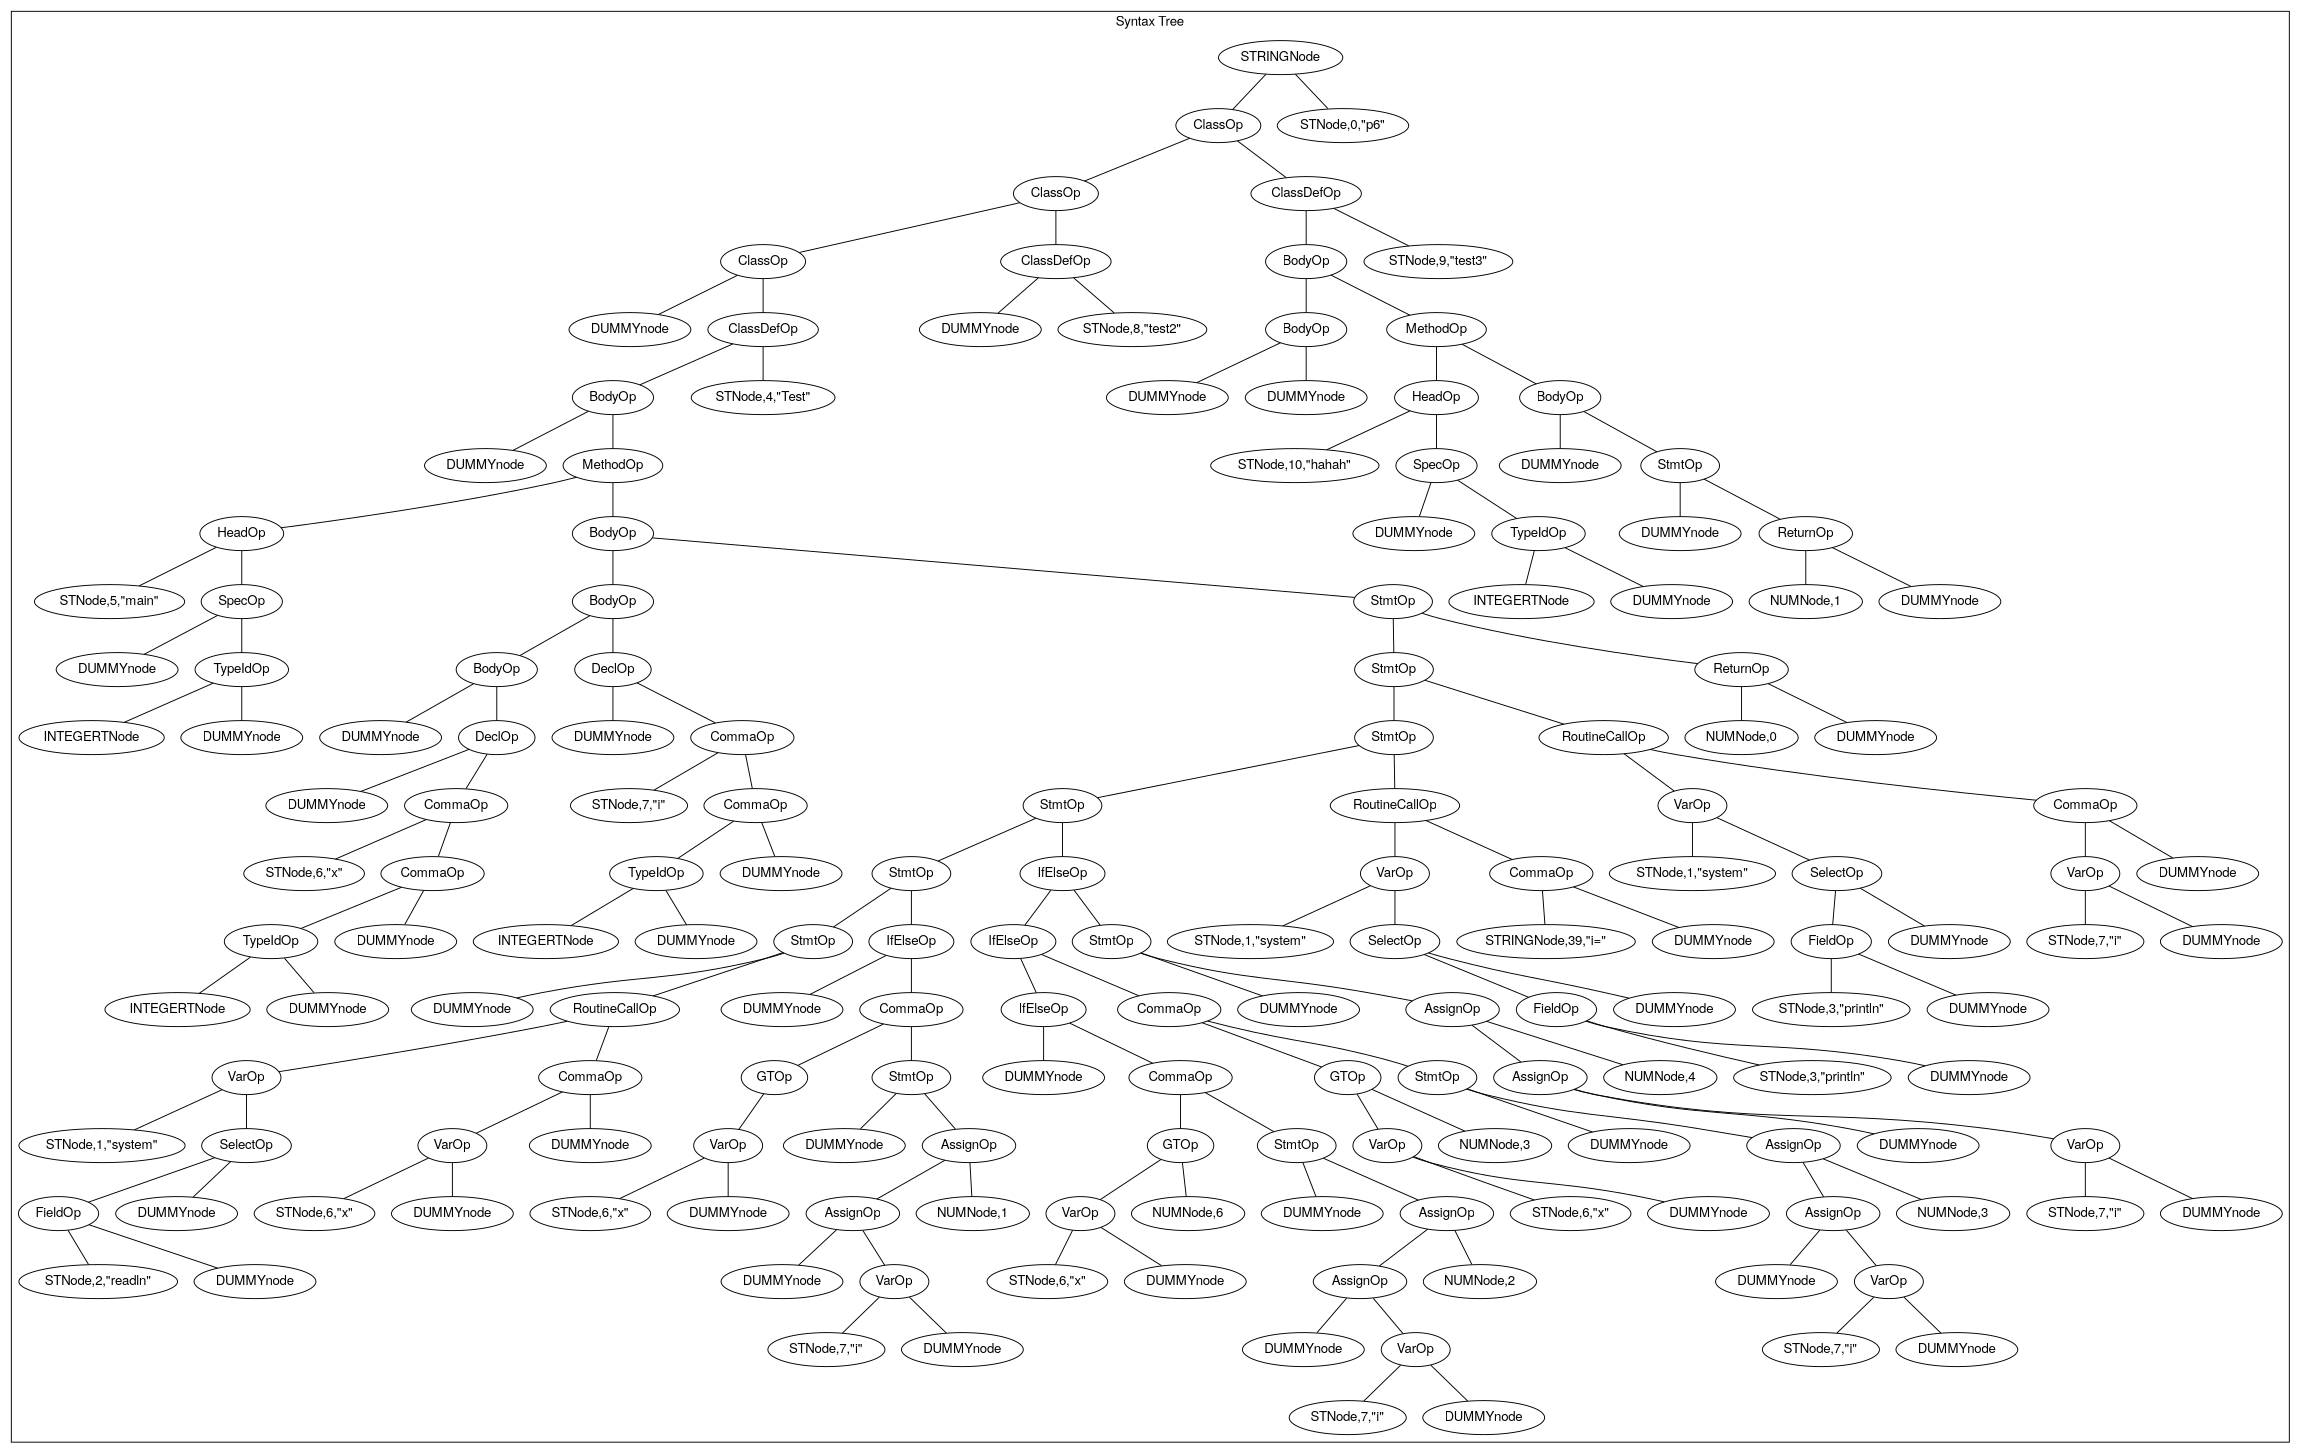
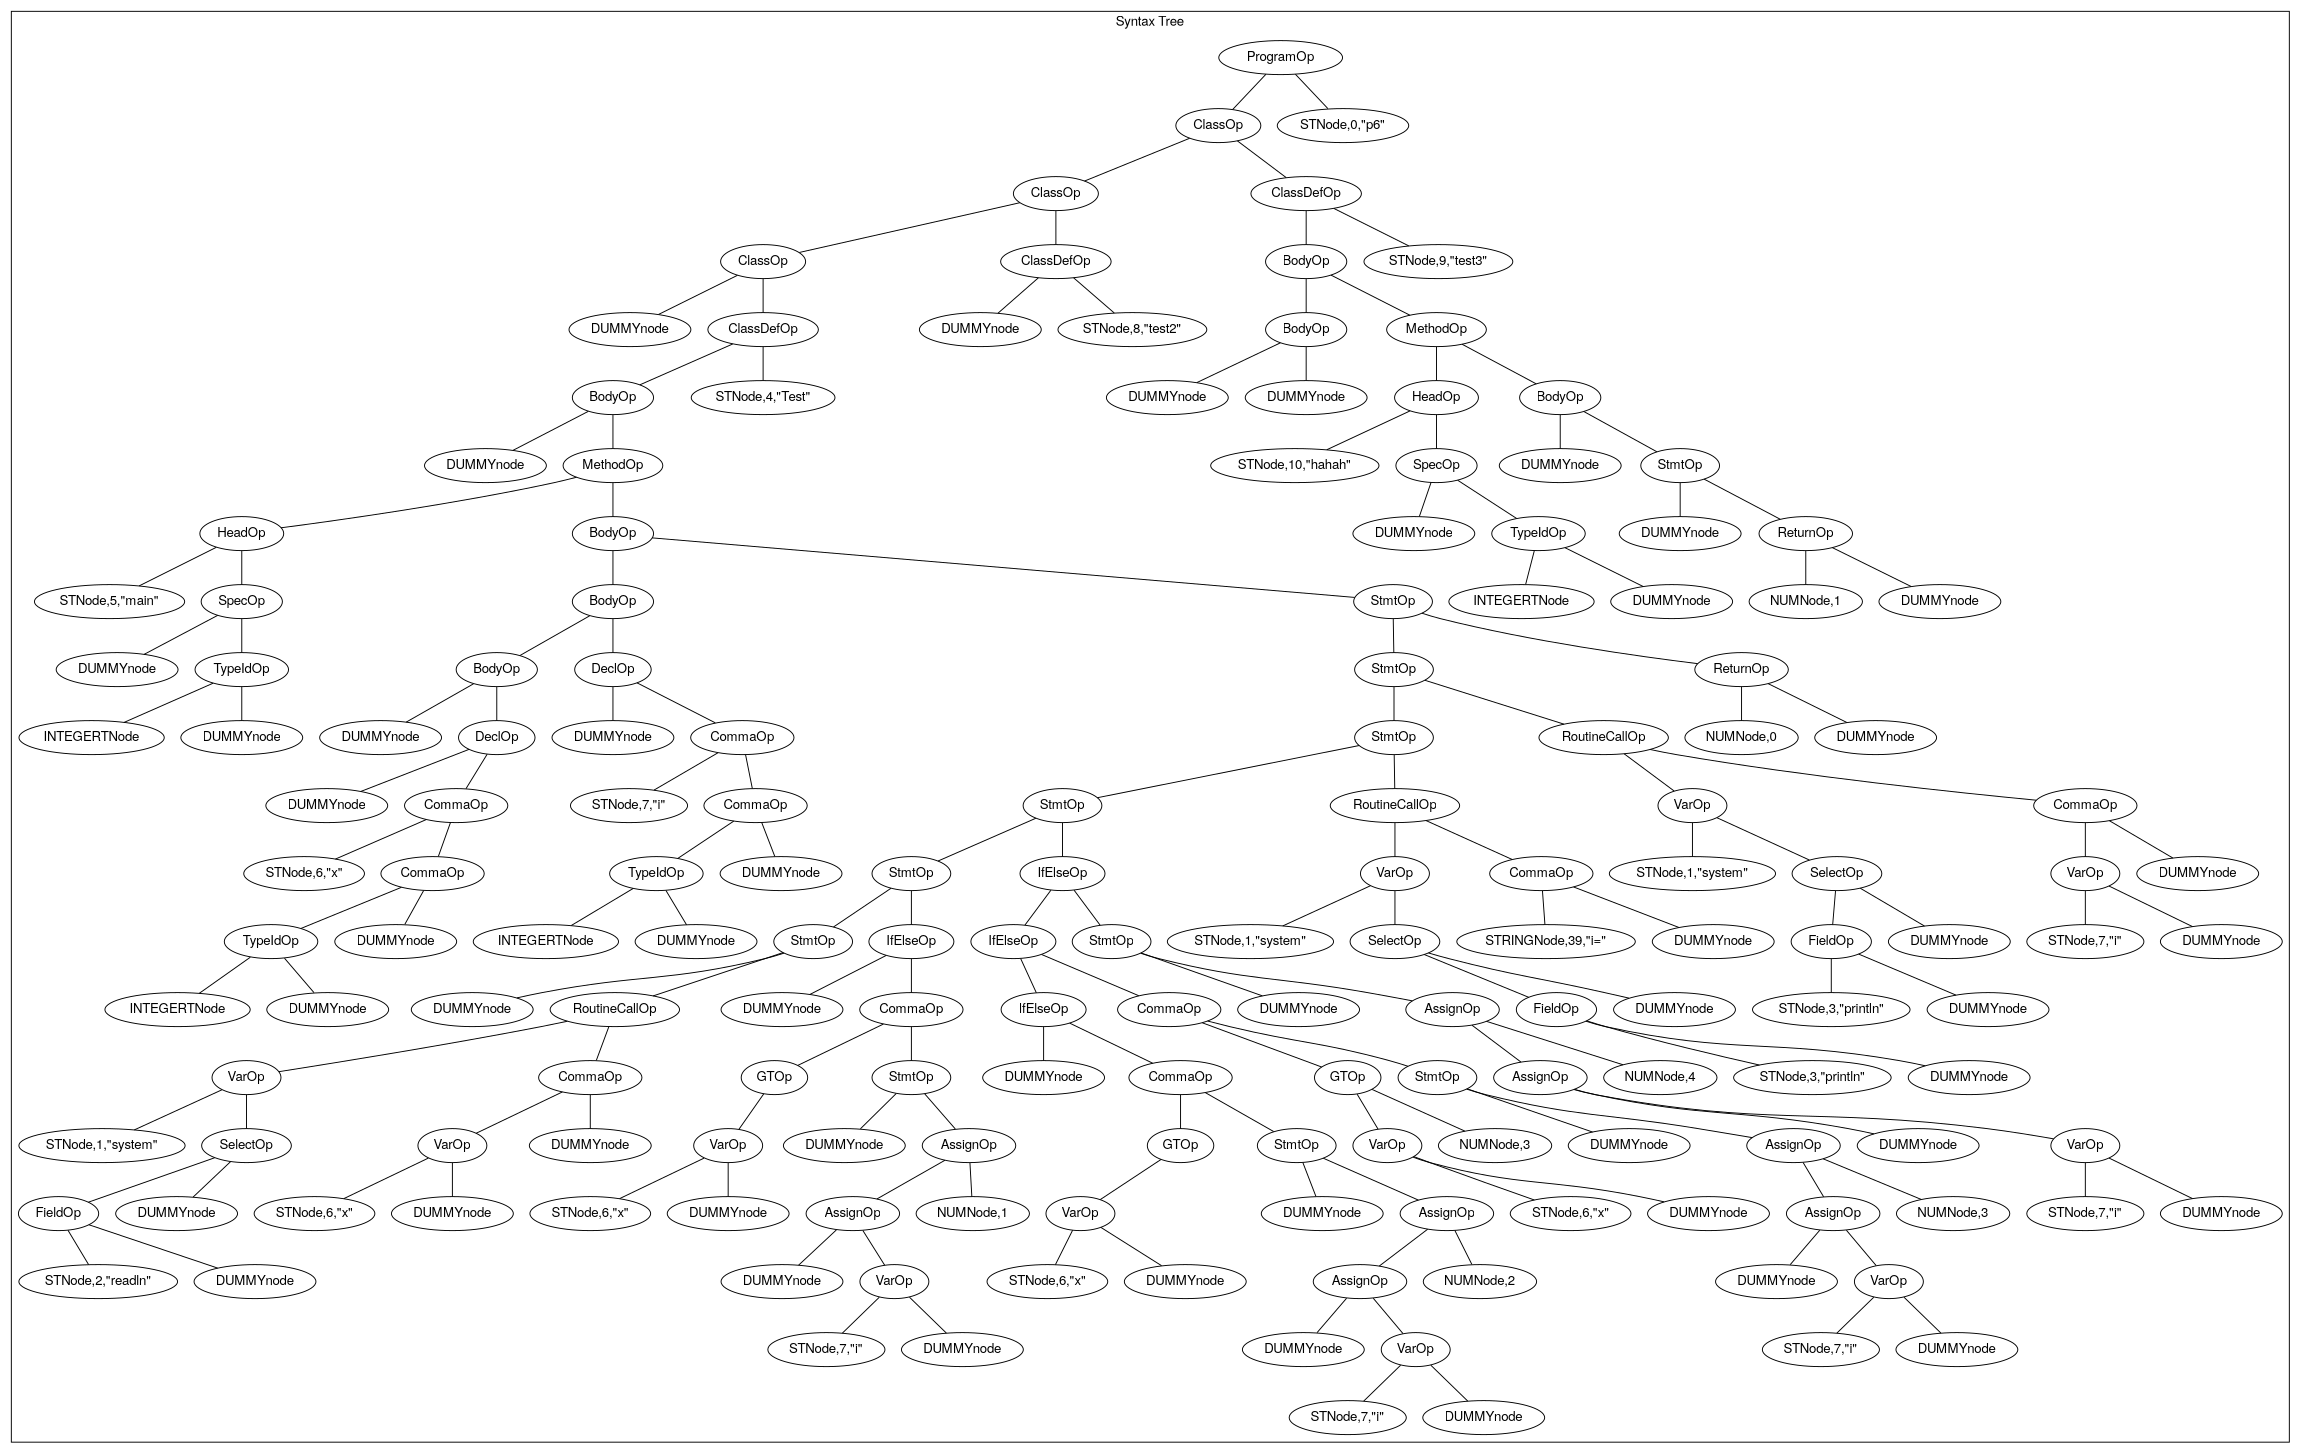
node "STRINGNode": label "STRINGNode" -> "ProgramOp"
node "NUMNode,6": removed
